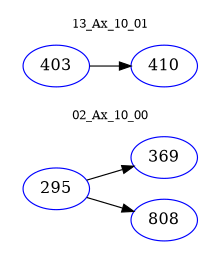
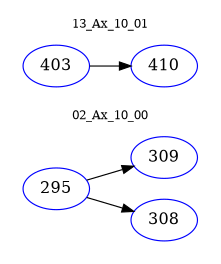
node "369": label "369" -> "309"
node "808": label "808" -> "308"
